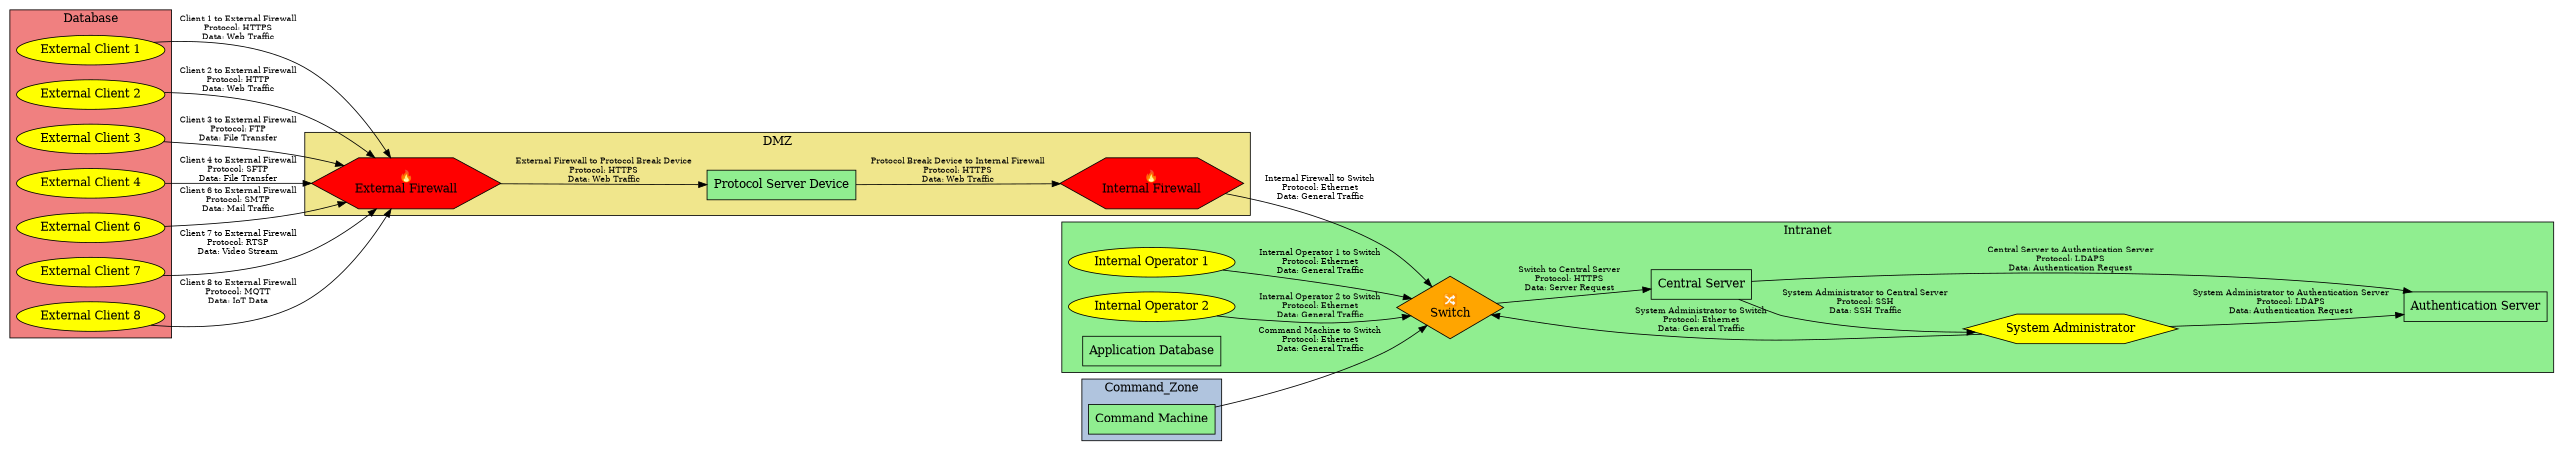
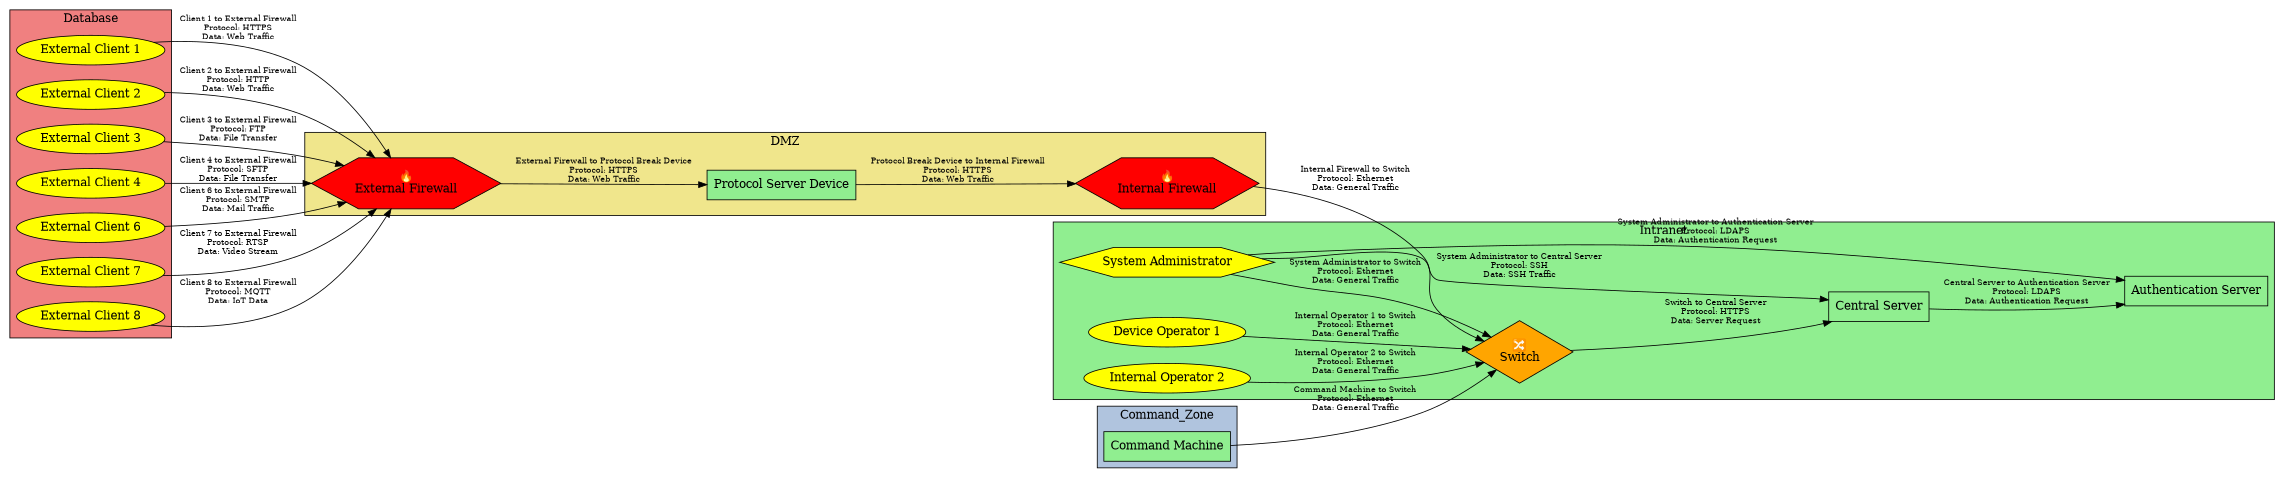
node "Internal Operator 1": label "Internal Operator 1" -> "Device Operator 1"
edge "Central Server" -> "System Administrator": reversed
node "Application Database": removed
